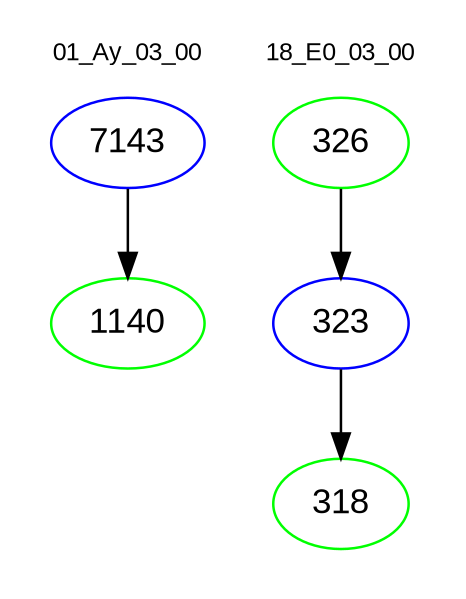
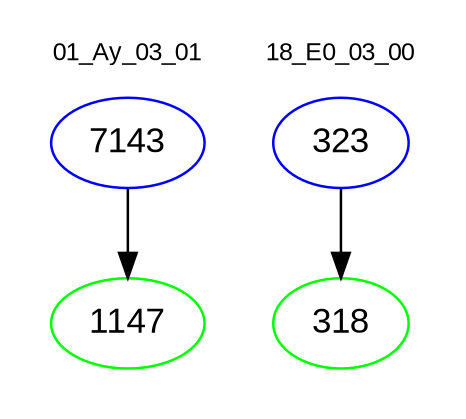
cluster "01_Ay_03_00": label "01_Ay_03_00" -> "01_Ay_03_01"
node "326": removed
node "1140": label "1140" -> "1147"
